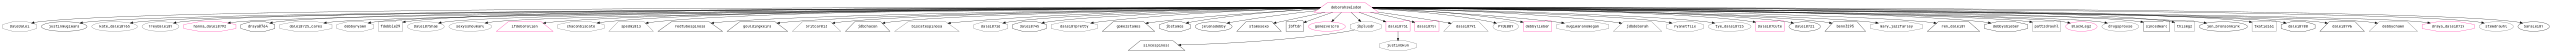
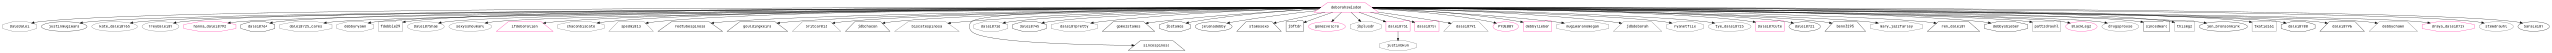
node "draya8764": label "draya8764" -> "dalei8764"
node "PYDEBBY": color gray40 -> deeppink
edge "jbplusdr" -> "sincespinosa": now "deborahswisdom" -> "sincespinosa"
